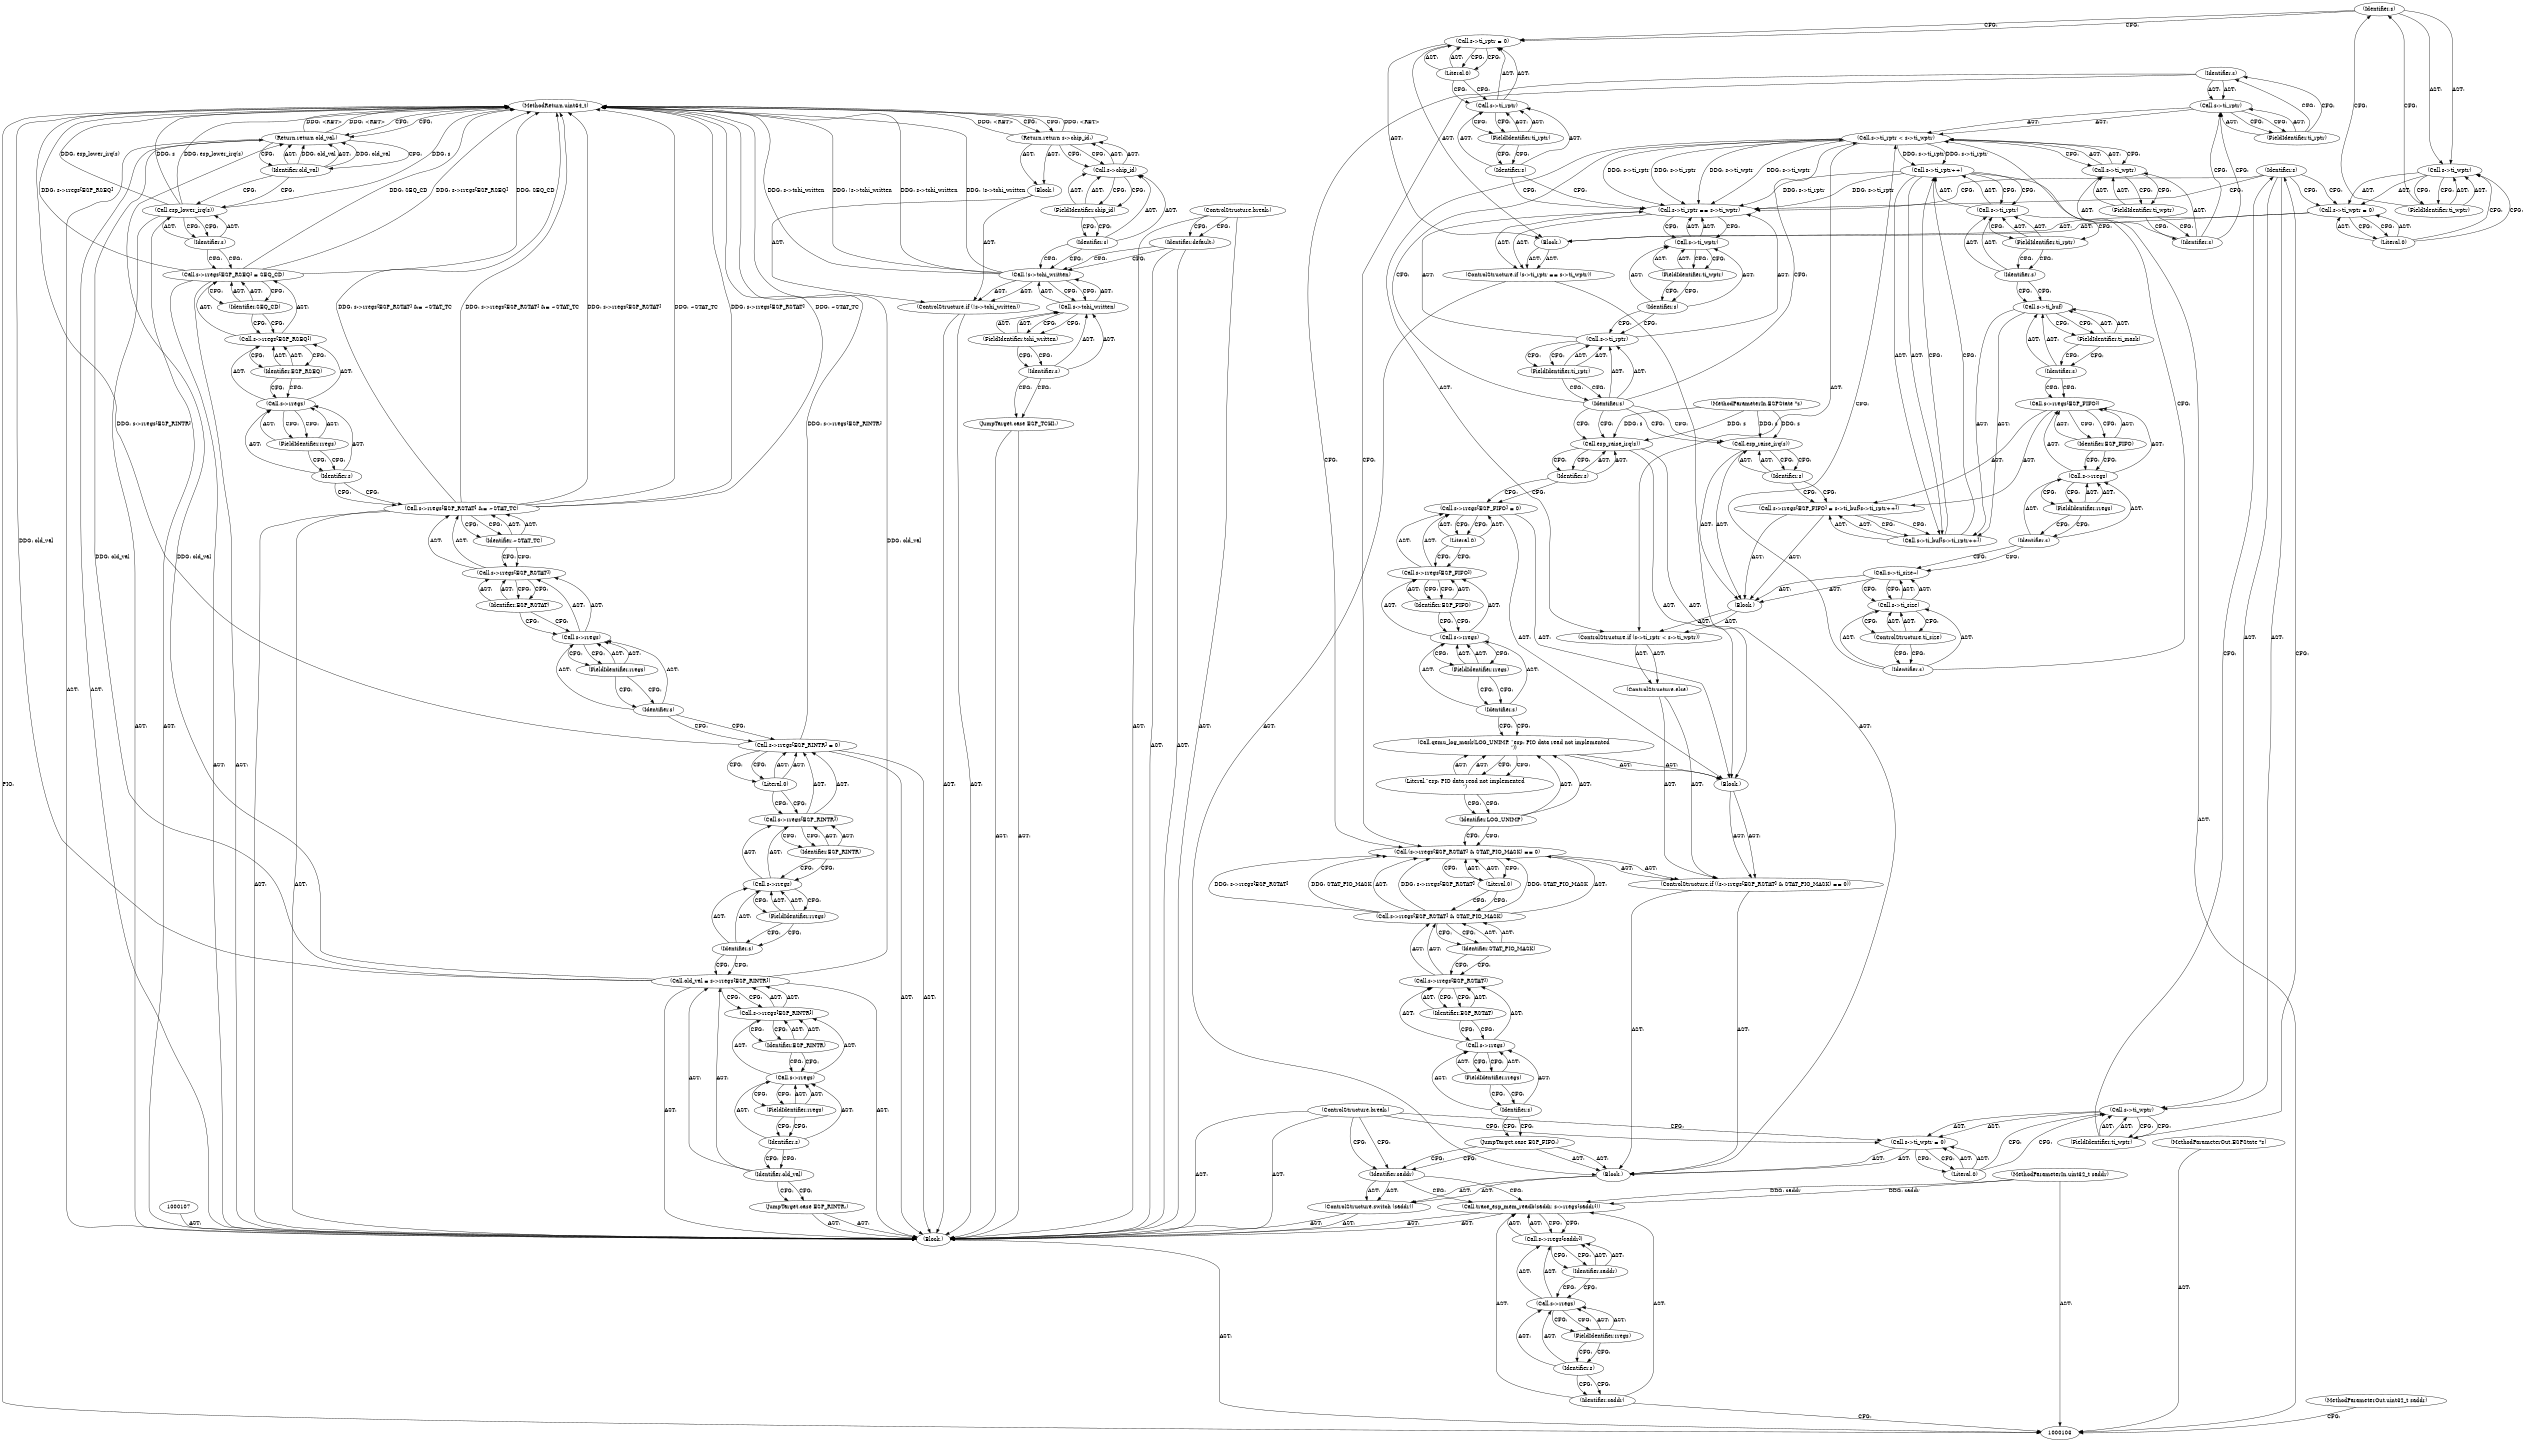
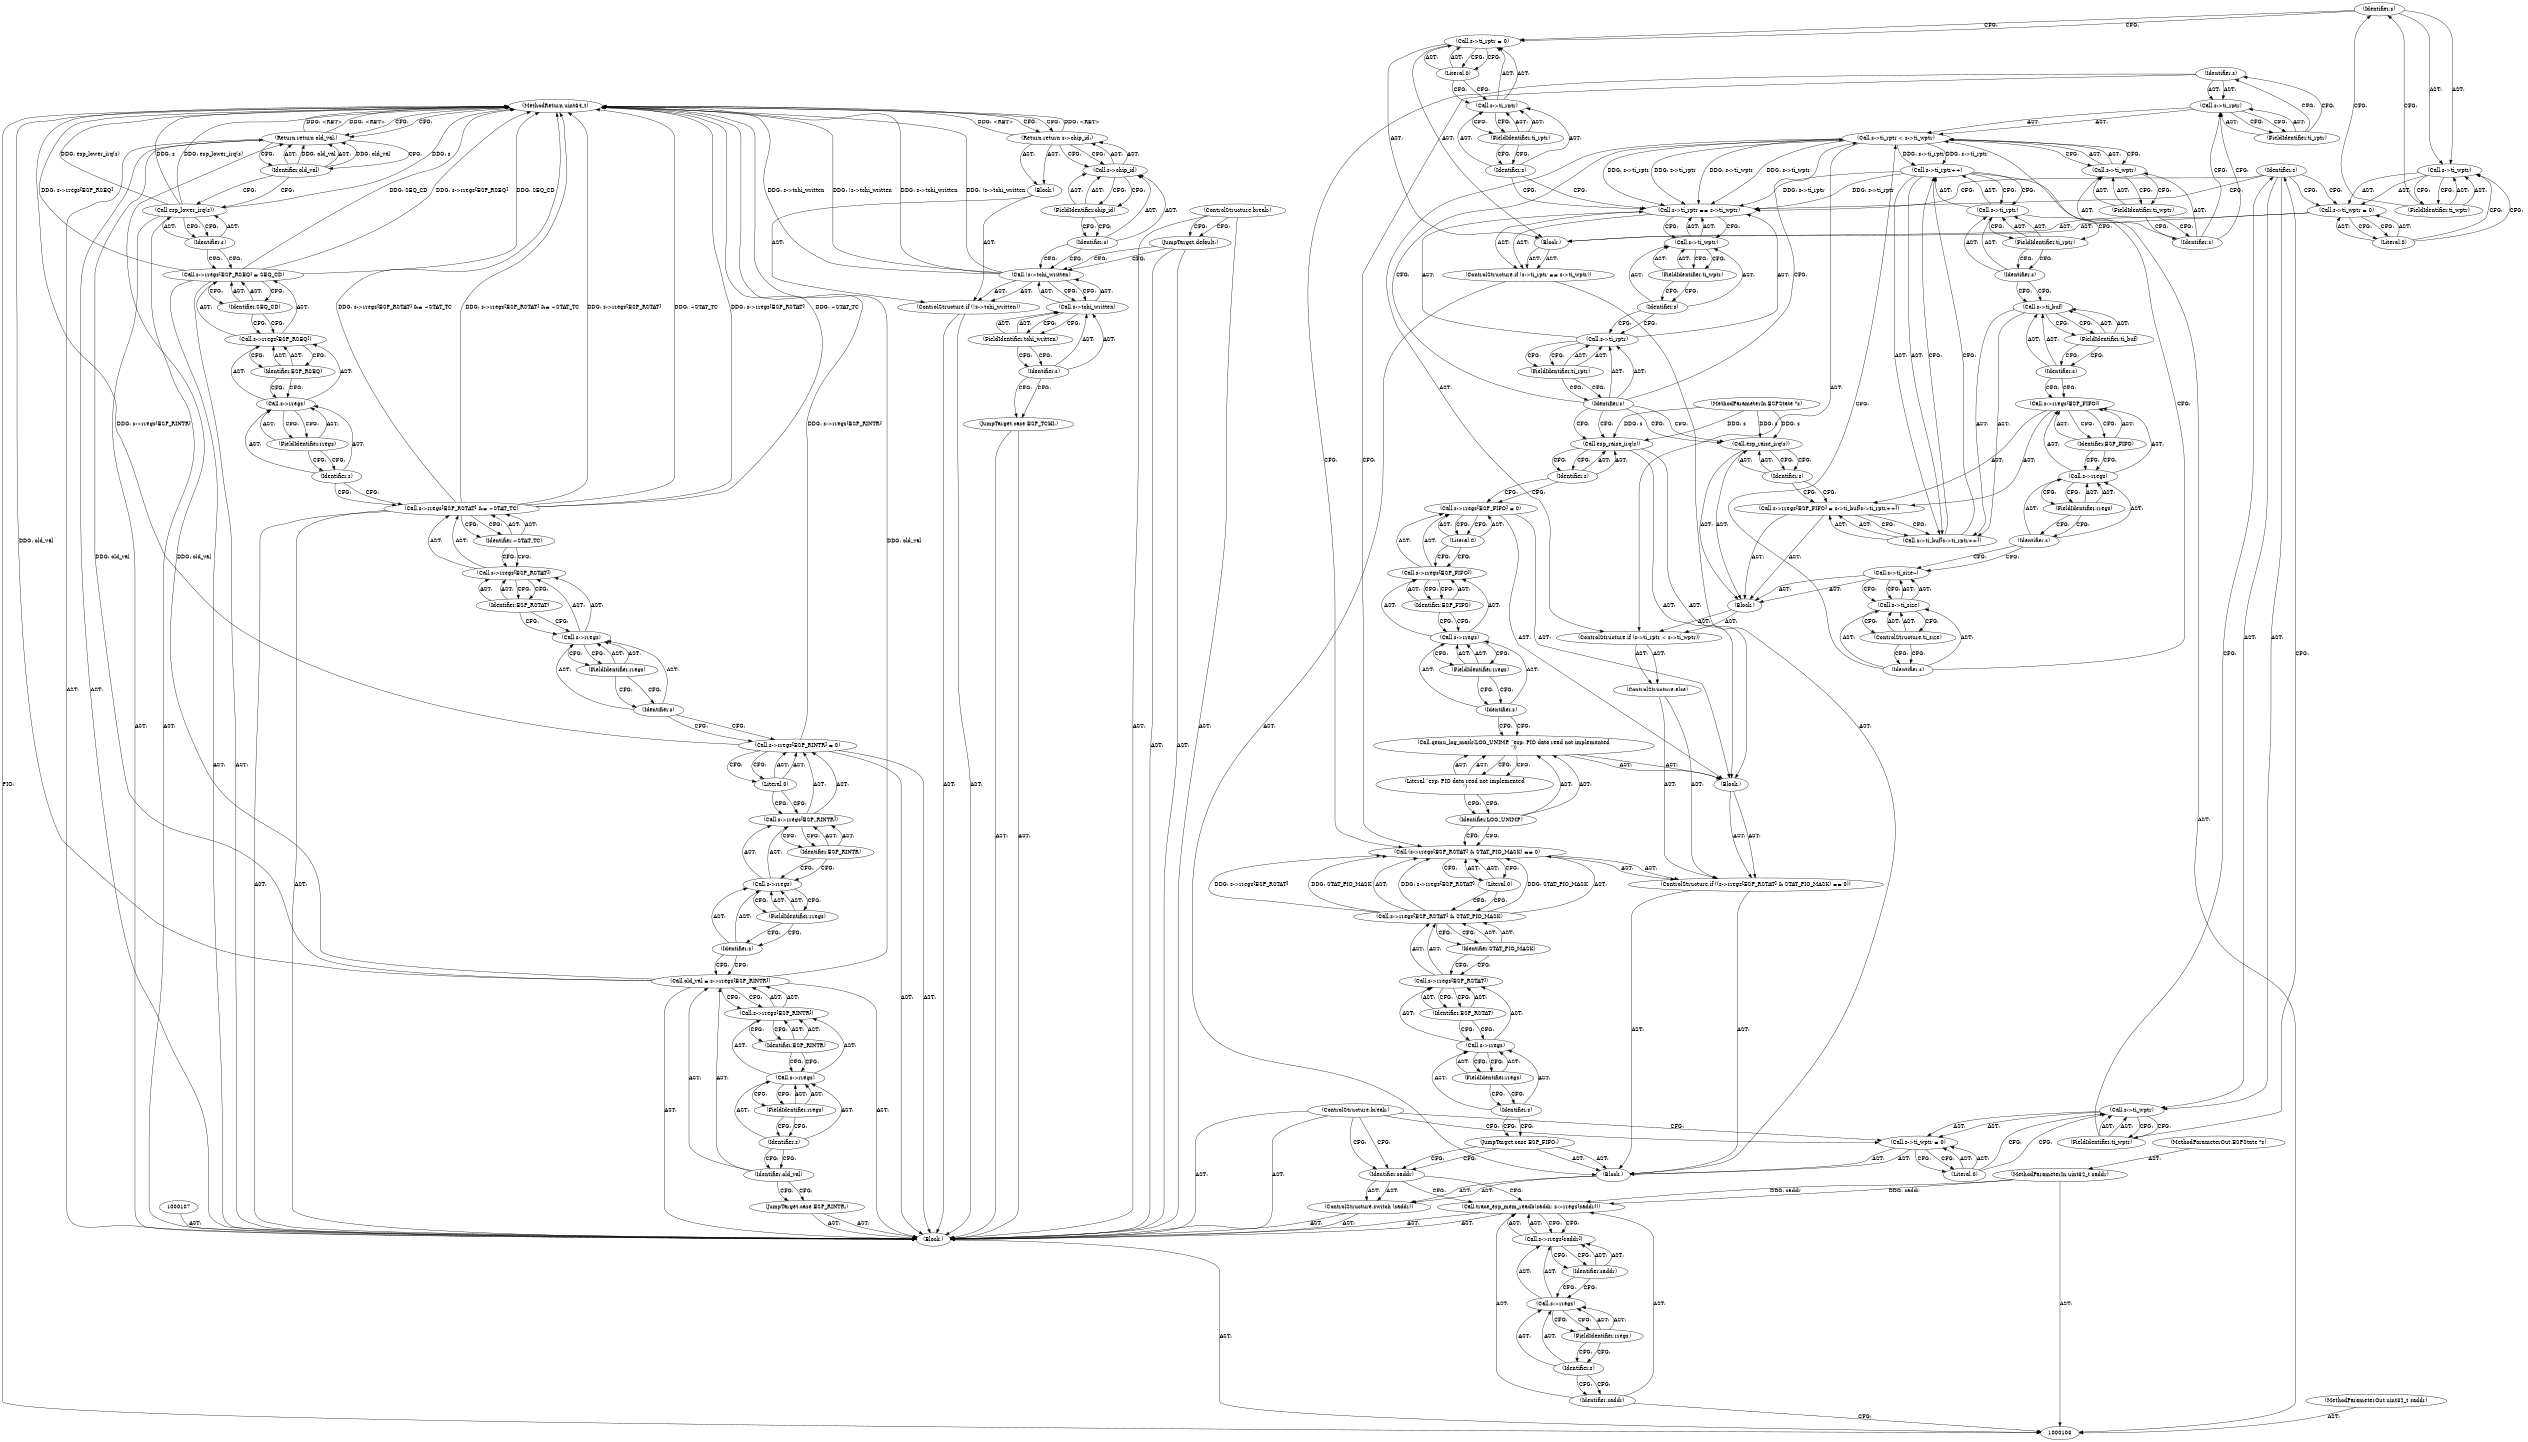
node "(Identifier,default:)": label "(Identifier,default:)" -> "(JumpTarget,default:)"
node "(FieldIdentifier,ti_mask)": label "(FieldIdentifier,ti_mask)" -> "(FieldIdentifier,ti_buf)"
edge "(MethodParameterOut,ESPState *s)" -> "1000103": now "(MethodParameterOut,ESPState *s)" -> "(MethodParameterIn,uint32_t saddr)"
edge "(MethodParameterOut,uint32_t saddr)" -> "1000103": label "CFG: " -> "AST: "
